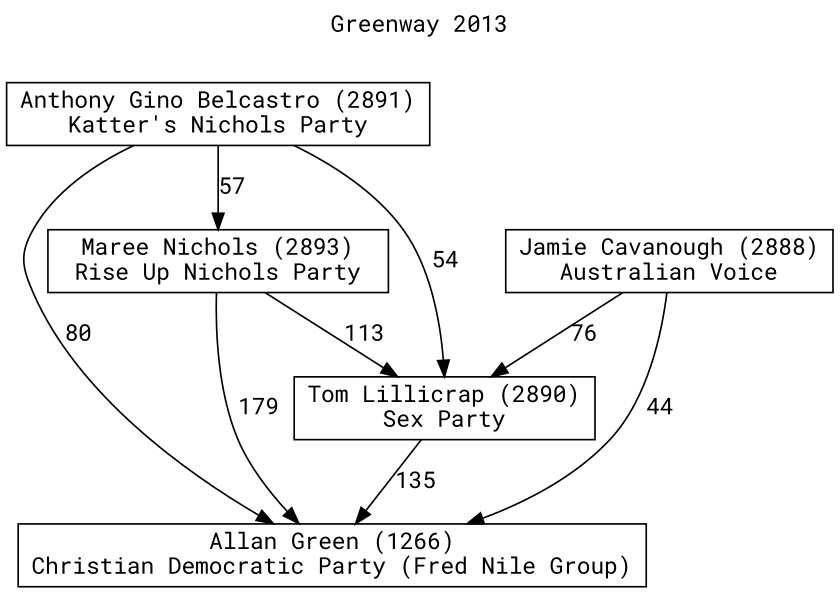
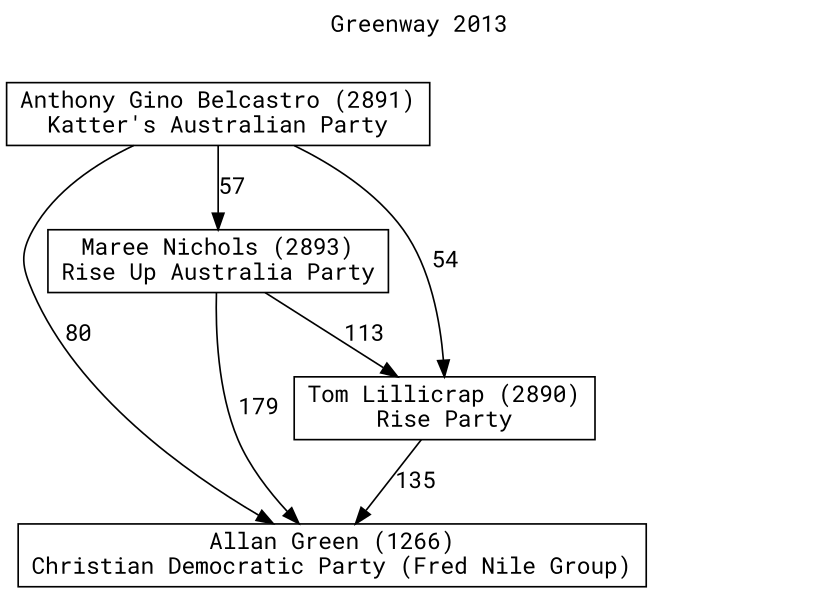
node "Anthony Gino Belcastro (2891) Katter's Nichols Party": label "Anthony Gino Belcastro (2891) Katter's Nichols Party" -> "Anthony Gino Belcastro (2891) Katter's Australian Party"
node "Maree Nichols (2893) Rise Up Nichols Party": label "Maree Nichols (2893) Rise Up Nichols Party" -> "Maree Nichols (2893) Rise Up Australia Party"
node "Jamie Cavanough (2888) Australian Voice": removed
node "Tom Lillicrap (2890) Sex Party": label "Tom Lillicrap (2890) Sex Party" -> "Tom Lillicrap (2890) Rise Party"
